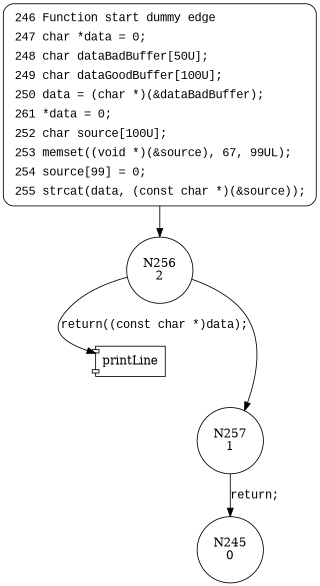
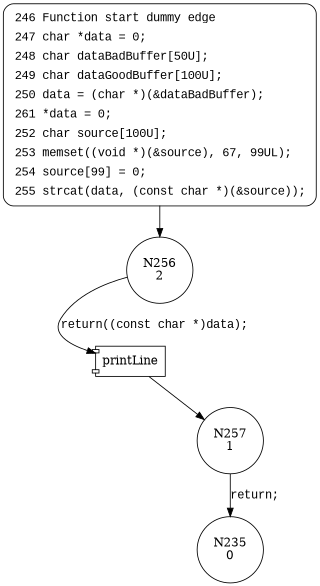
edge "N256 2" -> "N257 1": now "printLine" -> "N257 1"
node "N245 0": label "N245 0" -> "N235 0"
